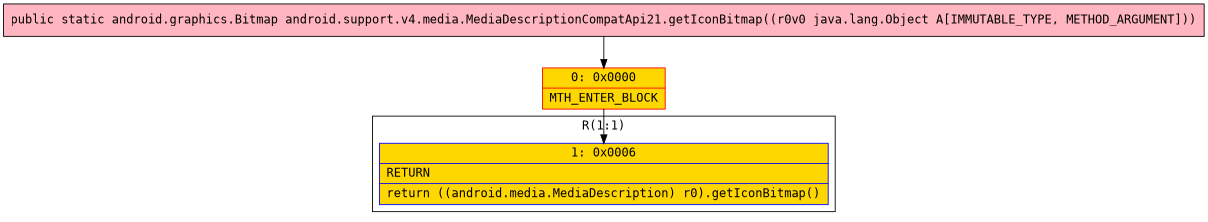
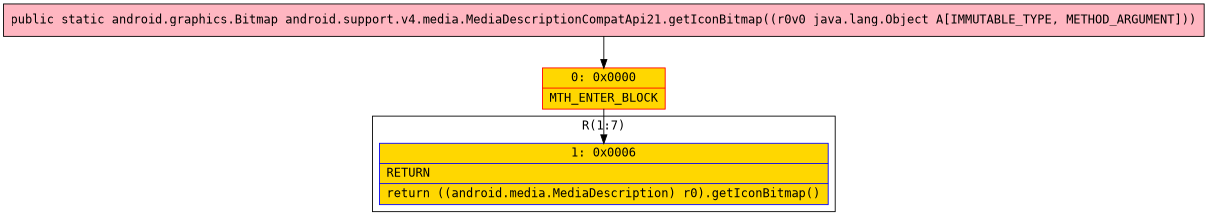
cluster "R(1:1)": label "R(1:1)" -> "R(1:7)"
